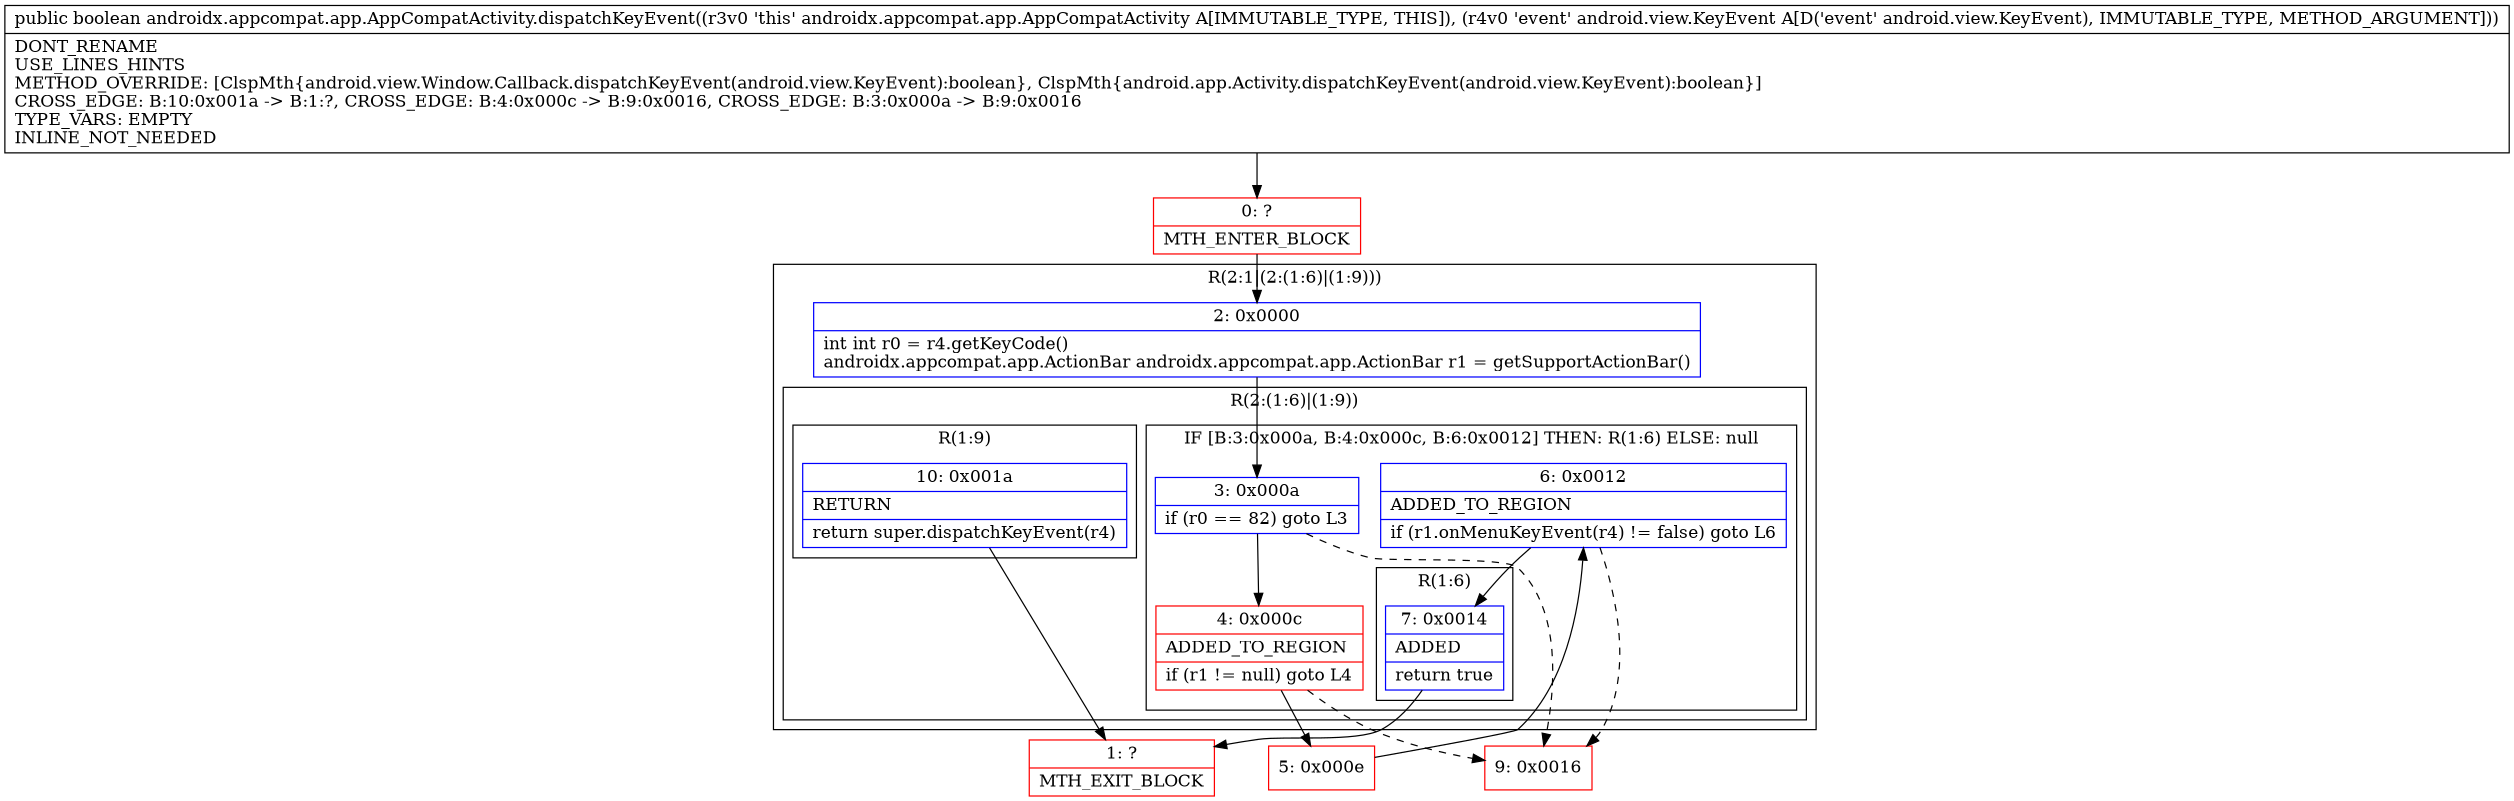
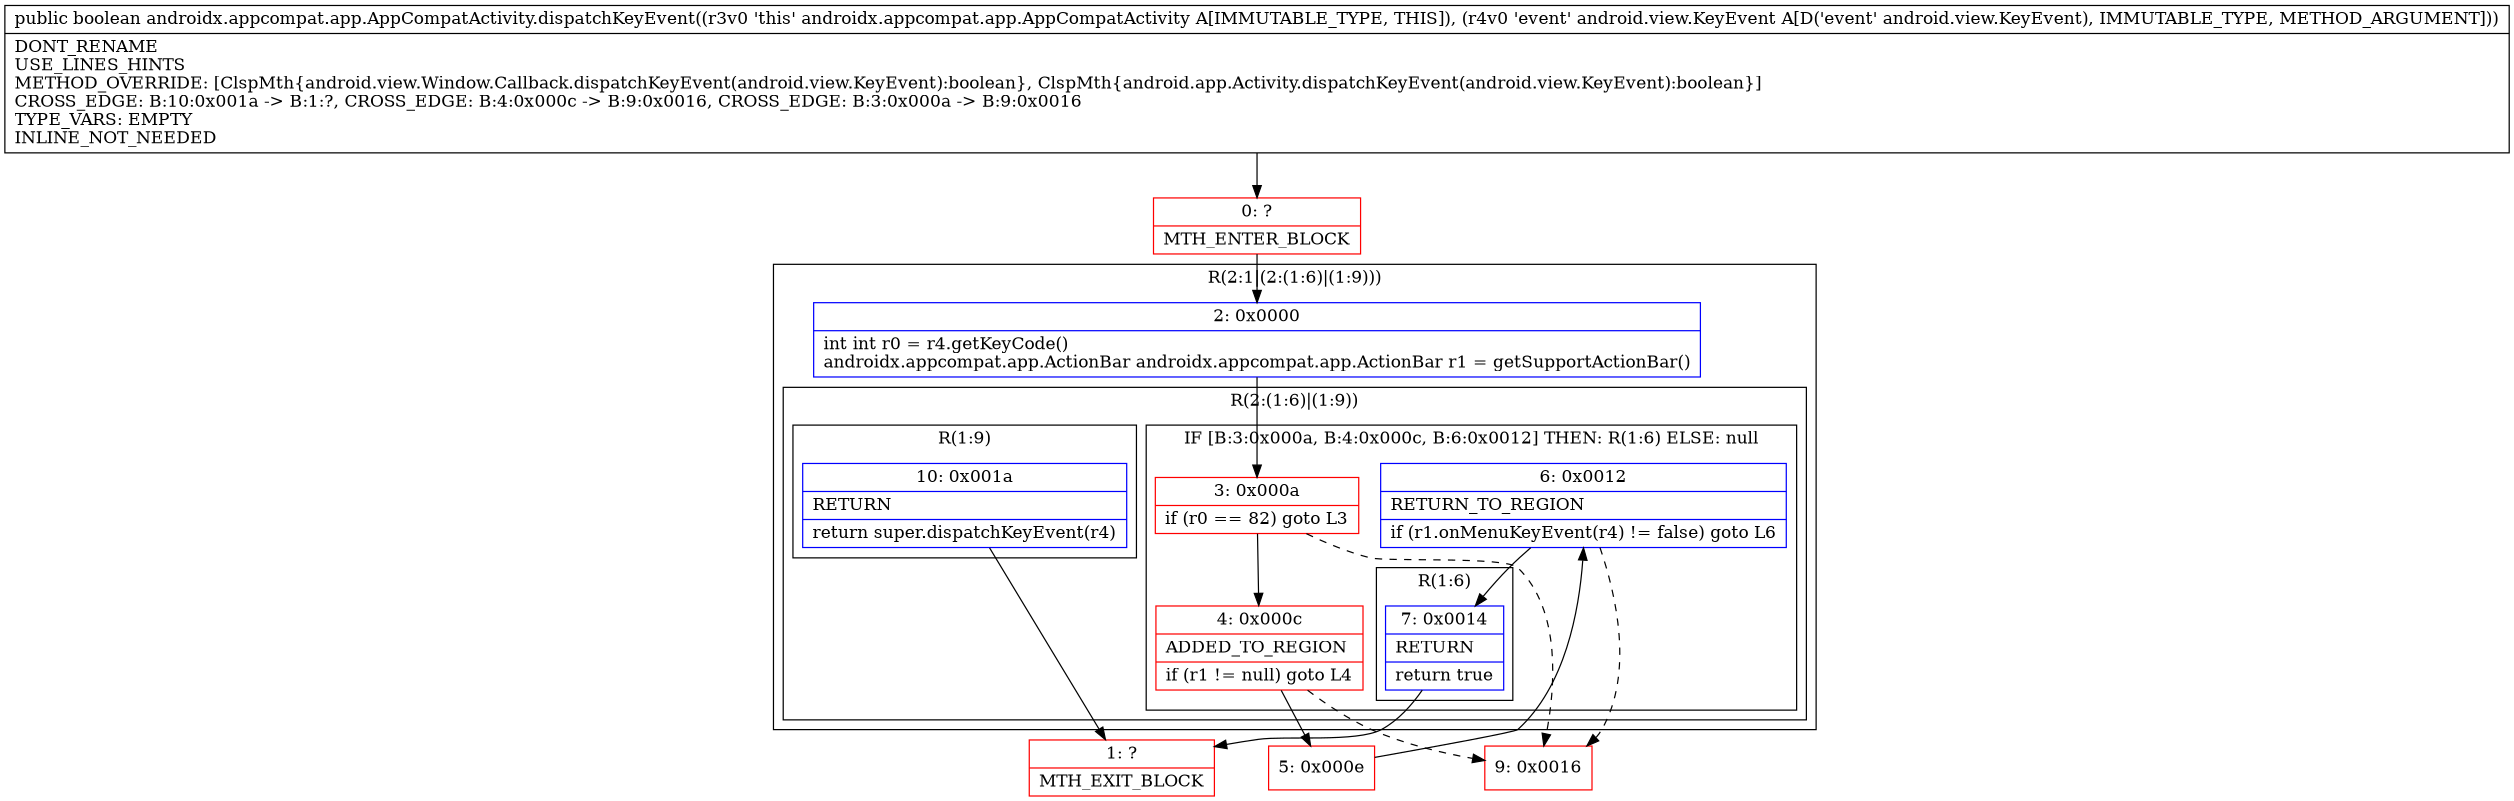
node "3: 0x000a": color blue -> red
node "6: 0x0012": text "ADDED_TO_REGION" -> "RETURN_TO_REGION"
node "7: 0x0014": text "ADDED" -> "RETURN"
